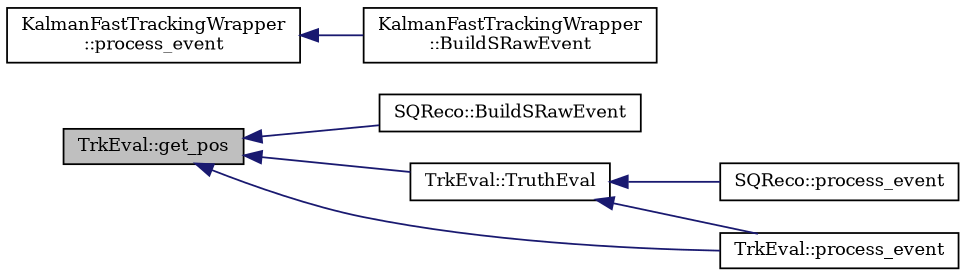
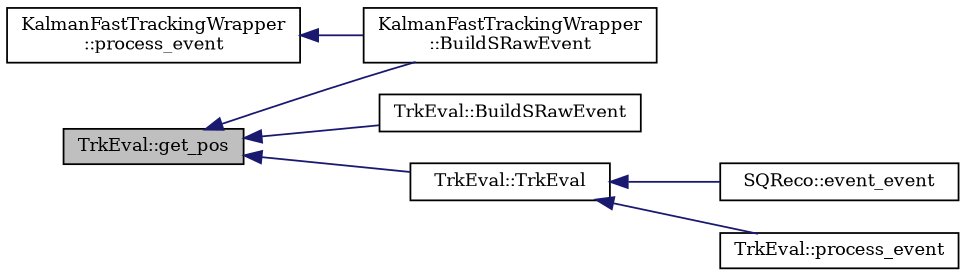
node "SQReco::BuildSRawEvent": label "SQReco::BuildSRawEvent" -> "TrkEval::BuildSRawEvent"
node "TrkEval::TruthEval": label "TrkEval::TruthEval" -> "TrkEval::TrkEval"
node "SQReco::process_event": label "SQReco::process_event" -> "SQReco::event_event"
edge "TrkEval::process_event" -> "TrkEval::get_pos": now "KalmanFastTrackingWrapper ::BuildSRawEvent" -> "TrkEval::get_pos"
